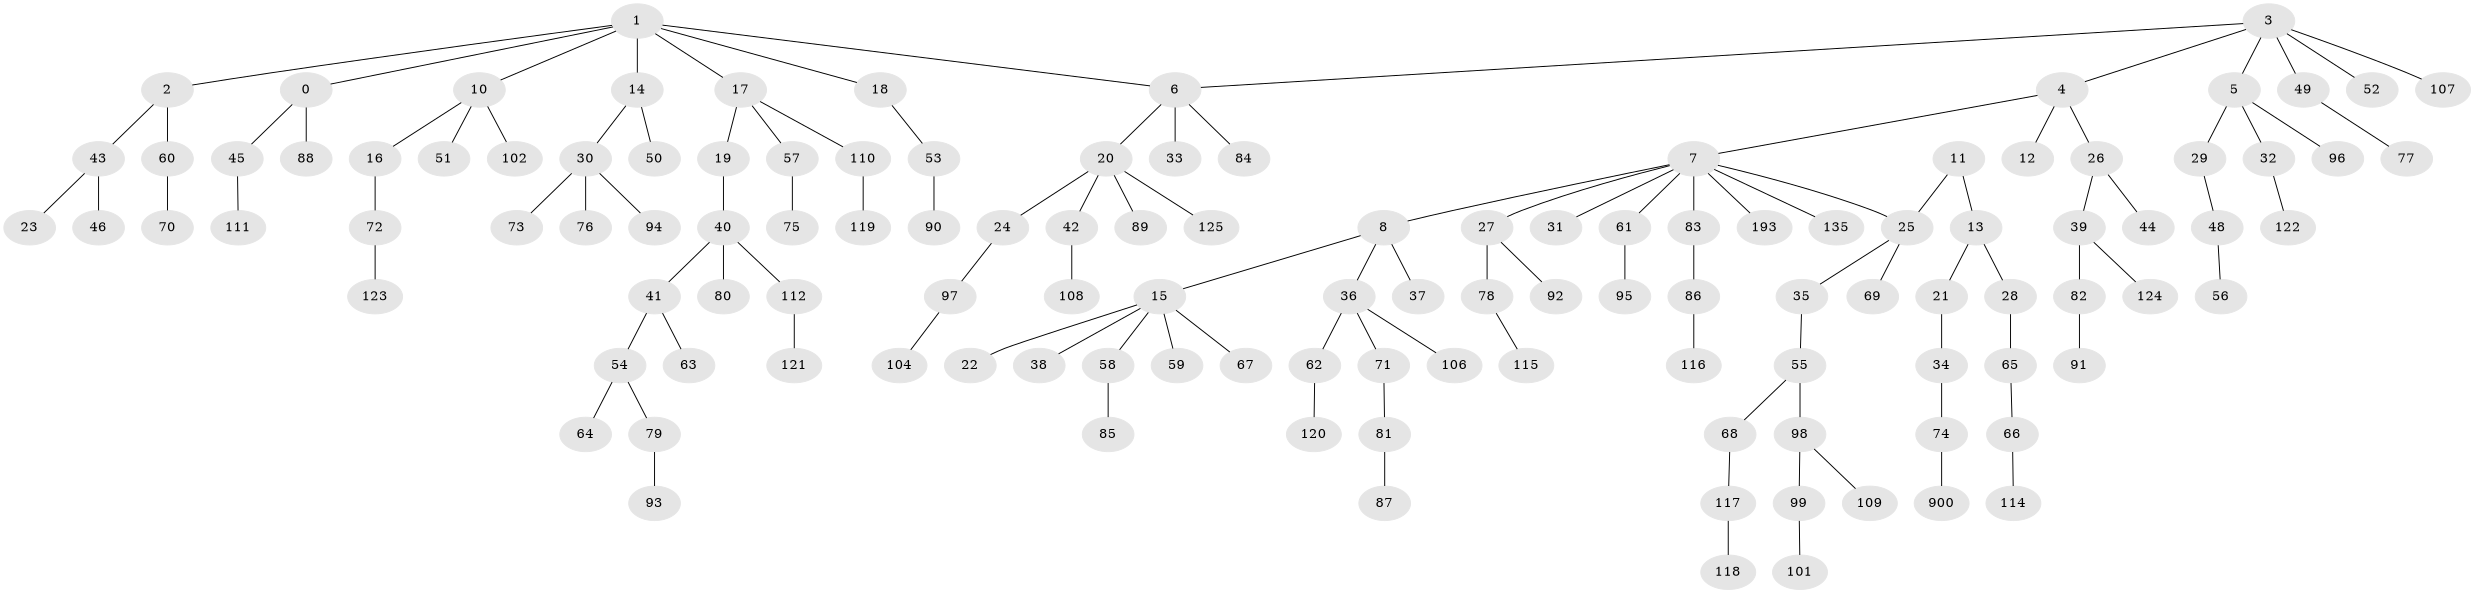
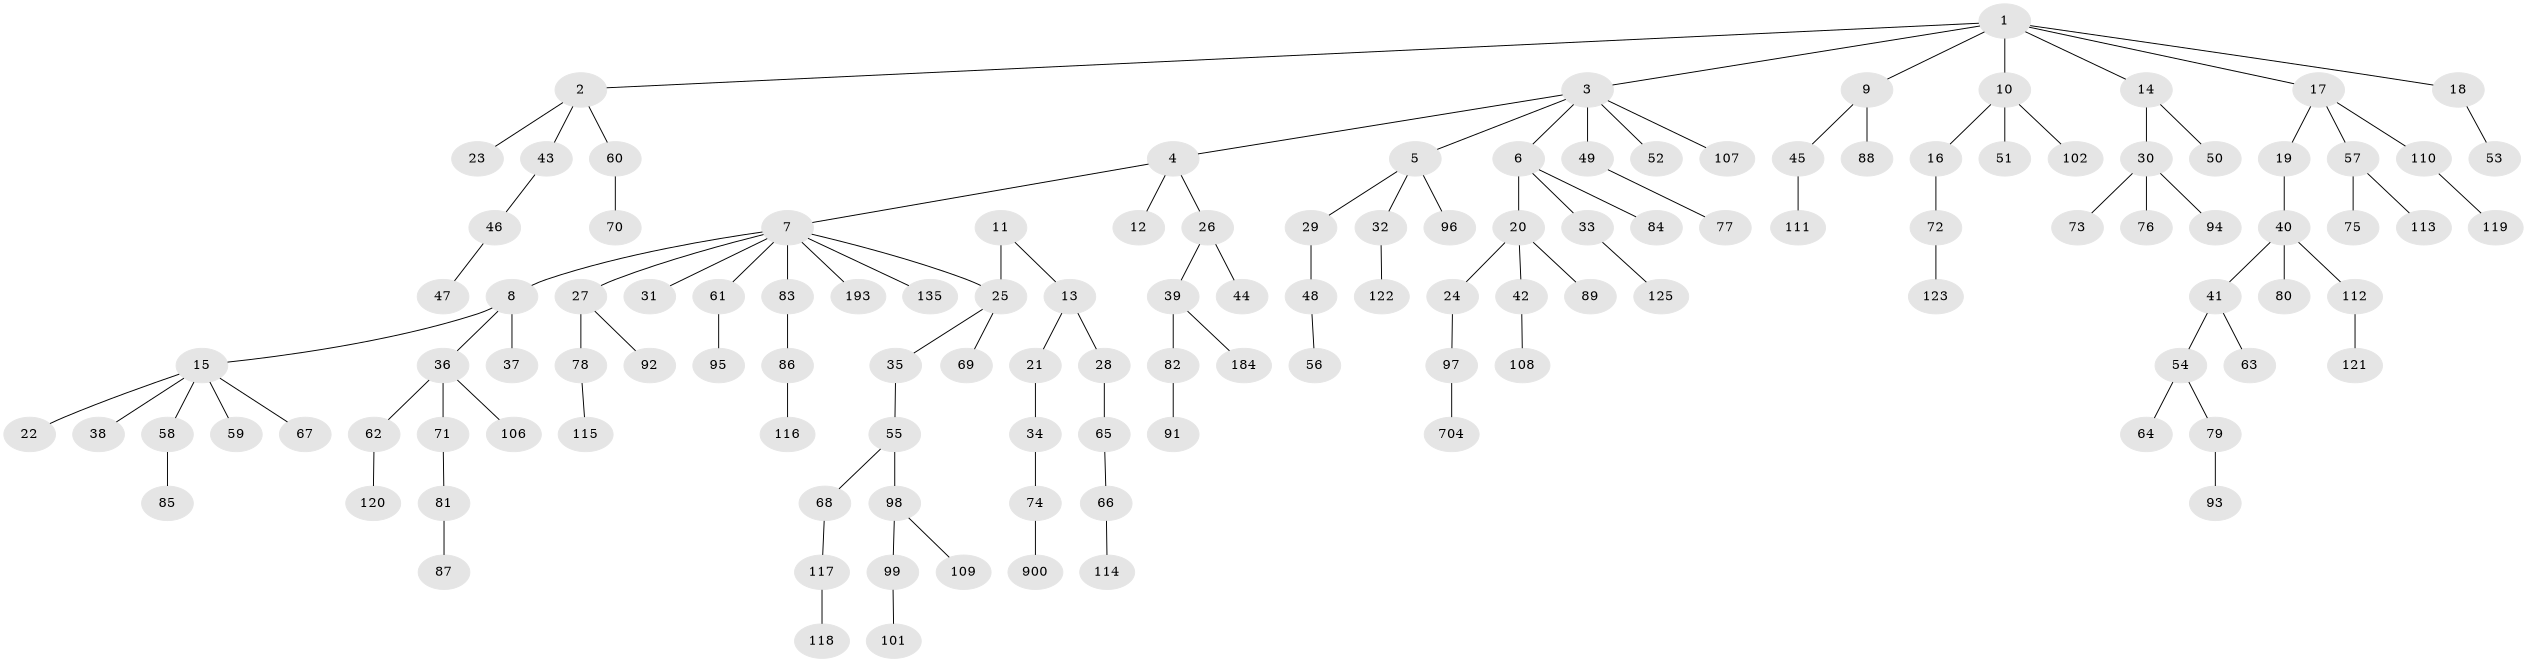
edge "1" -- "6": now "1" -- "3"
node "0": label "0" -> "9"
edge "43" -- "23": now "2" -- "23"
edge "20" -- "125": now "33" -- "125"
node "90": removed
node "113": added
node "47": added
node "124": label "124" -> "184"
node "104": label "104" -> "704"
